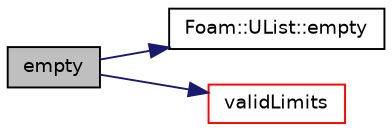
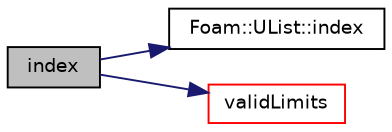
node "Foam::UList::empty": label "Foam::UList::empty" -> "Foam::UList::index"
node "empty": label "empty" -> "index"
